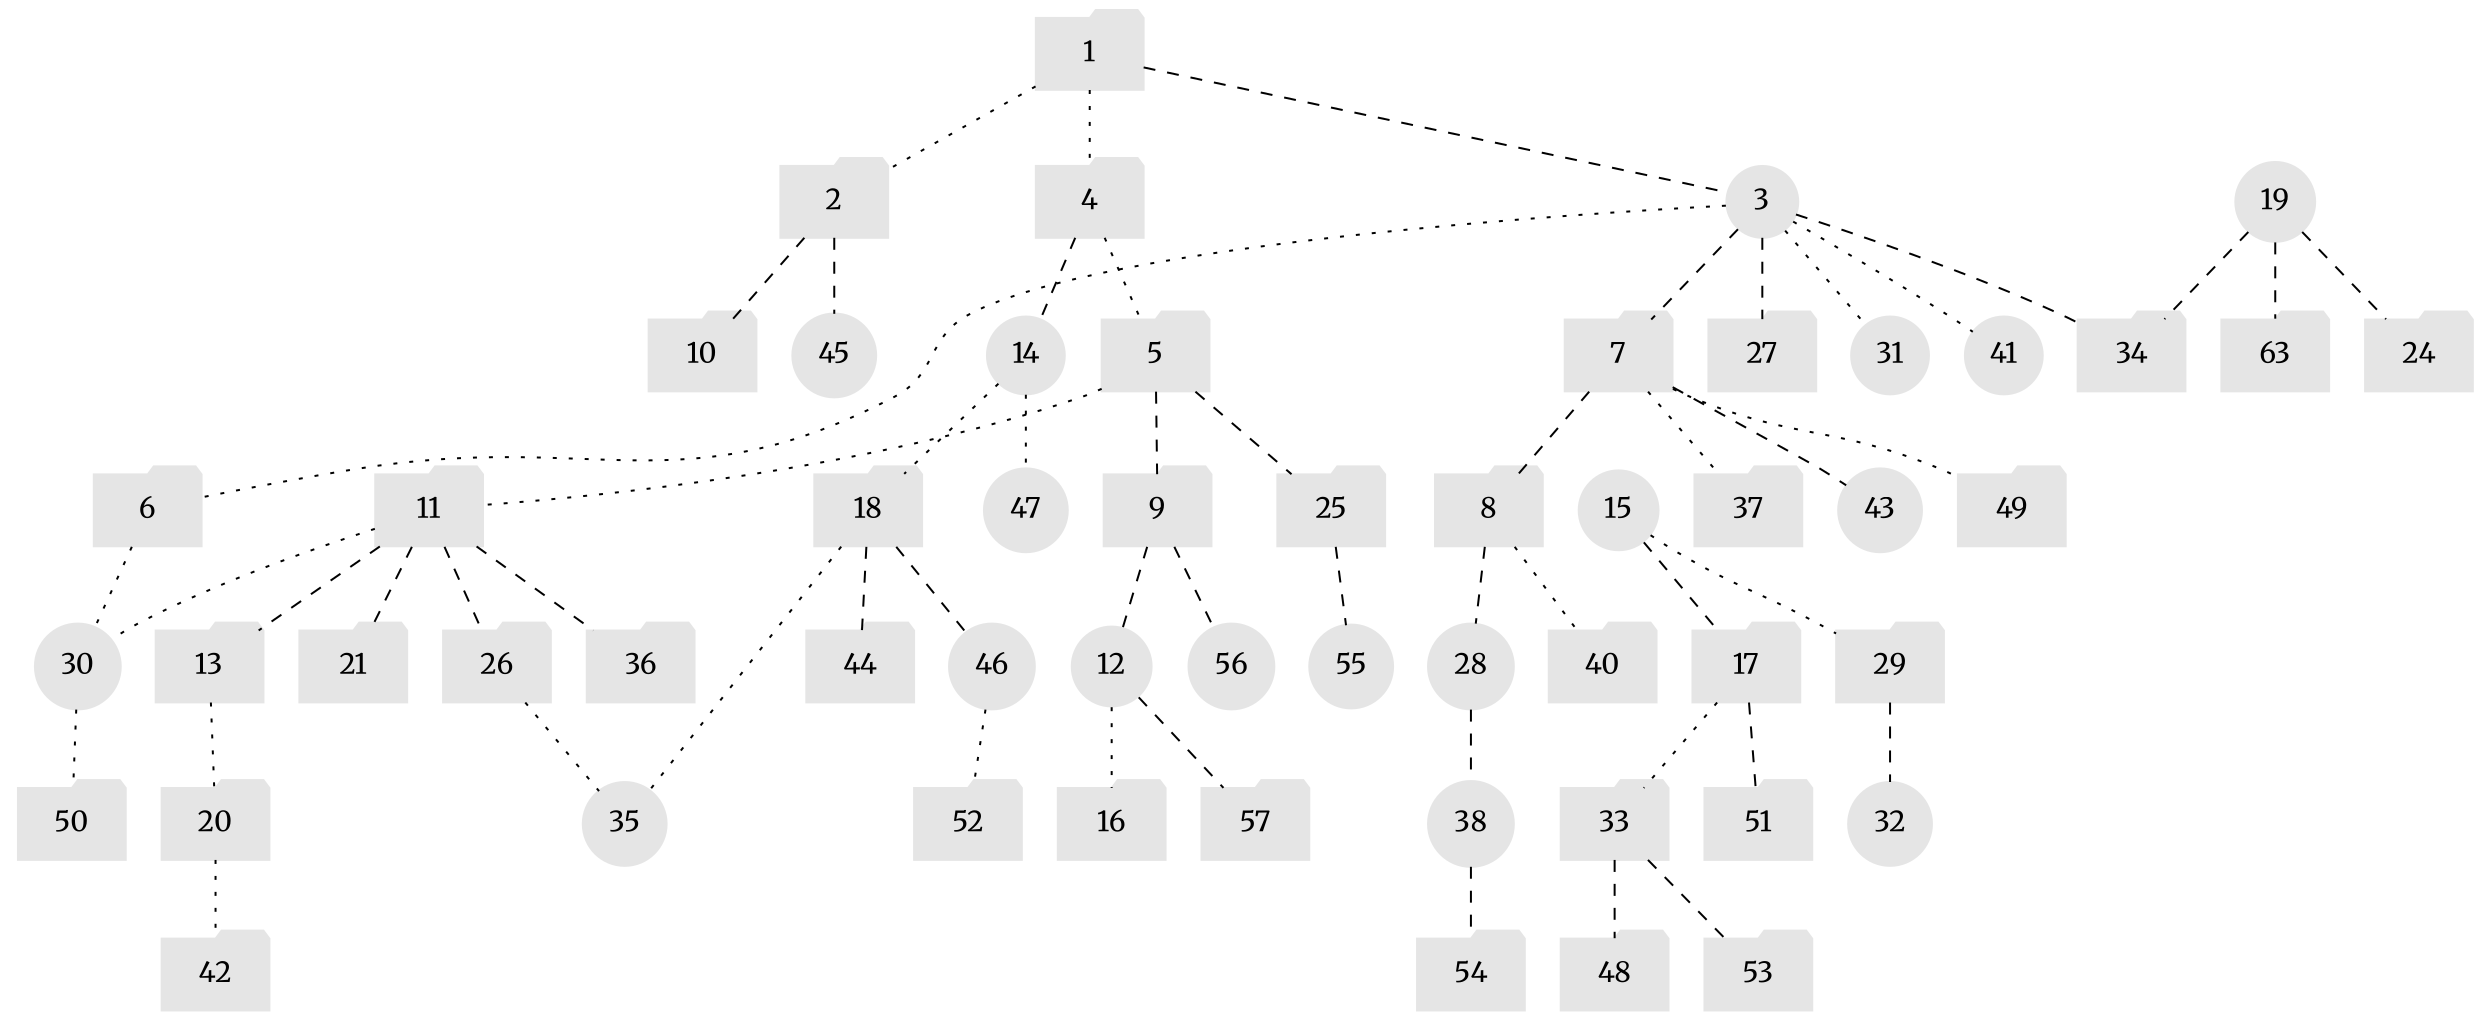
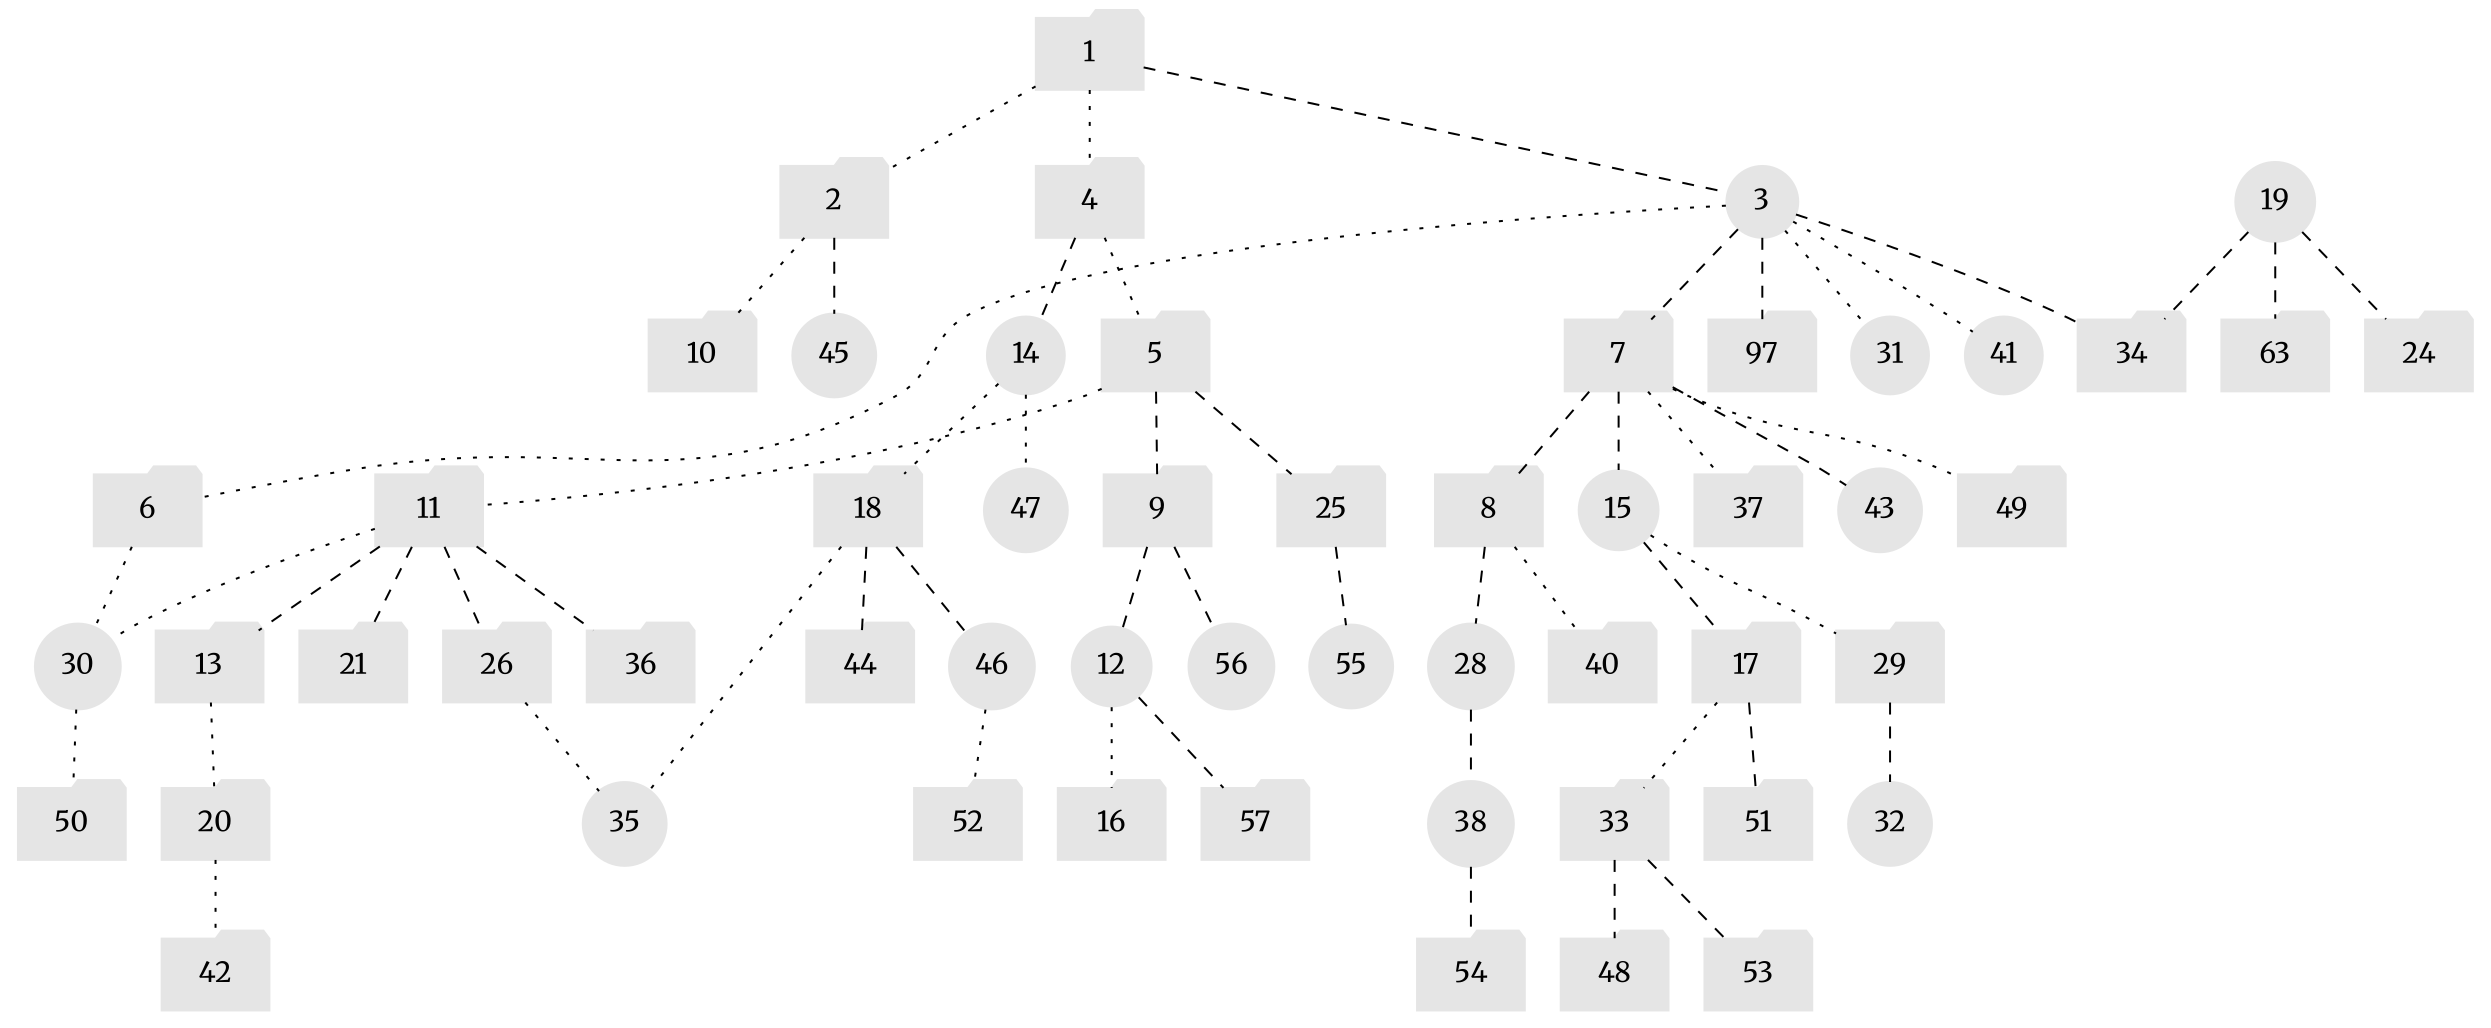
edge "2" -- "10": style dashed -> dotted
node "27": label "27" -> "97"
edge "7" -- "15": added
